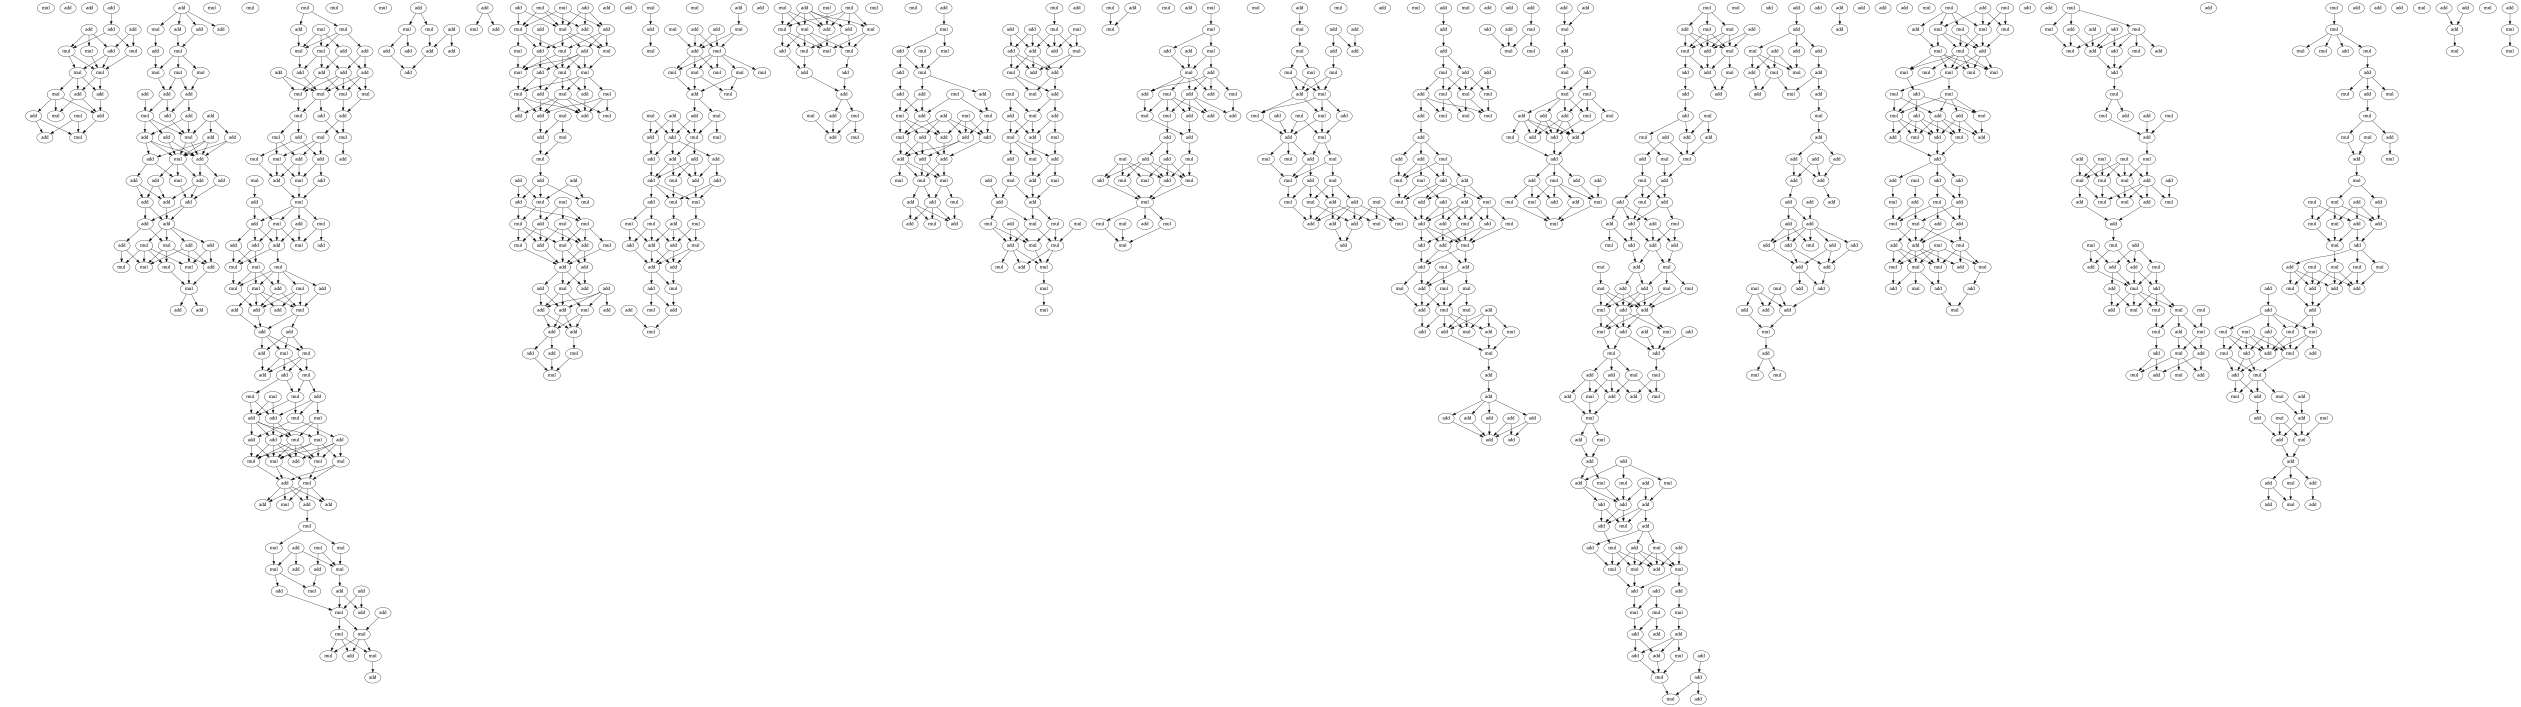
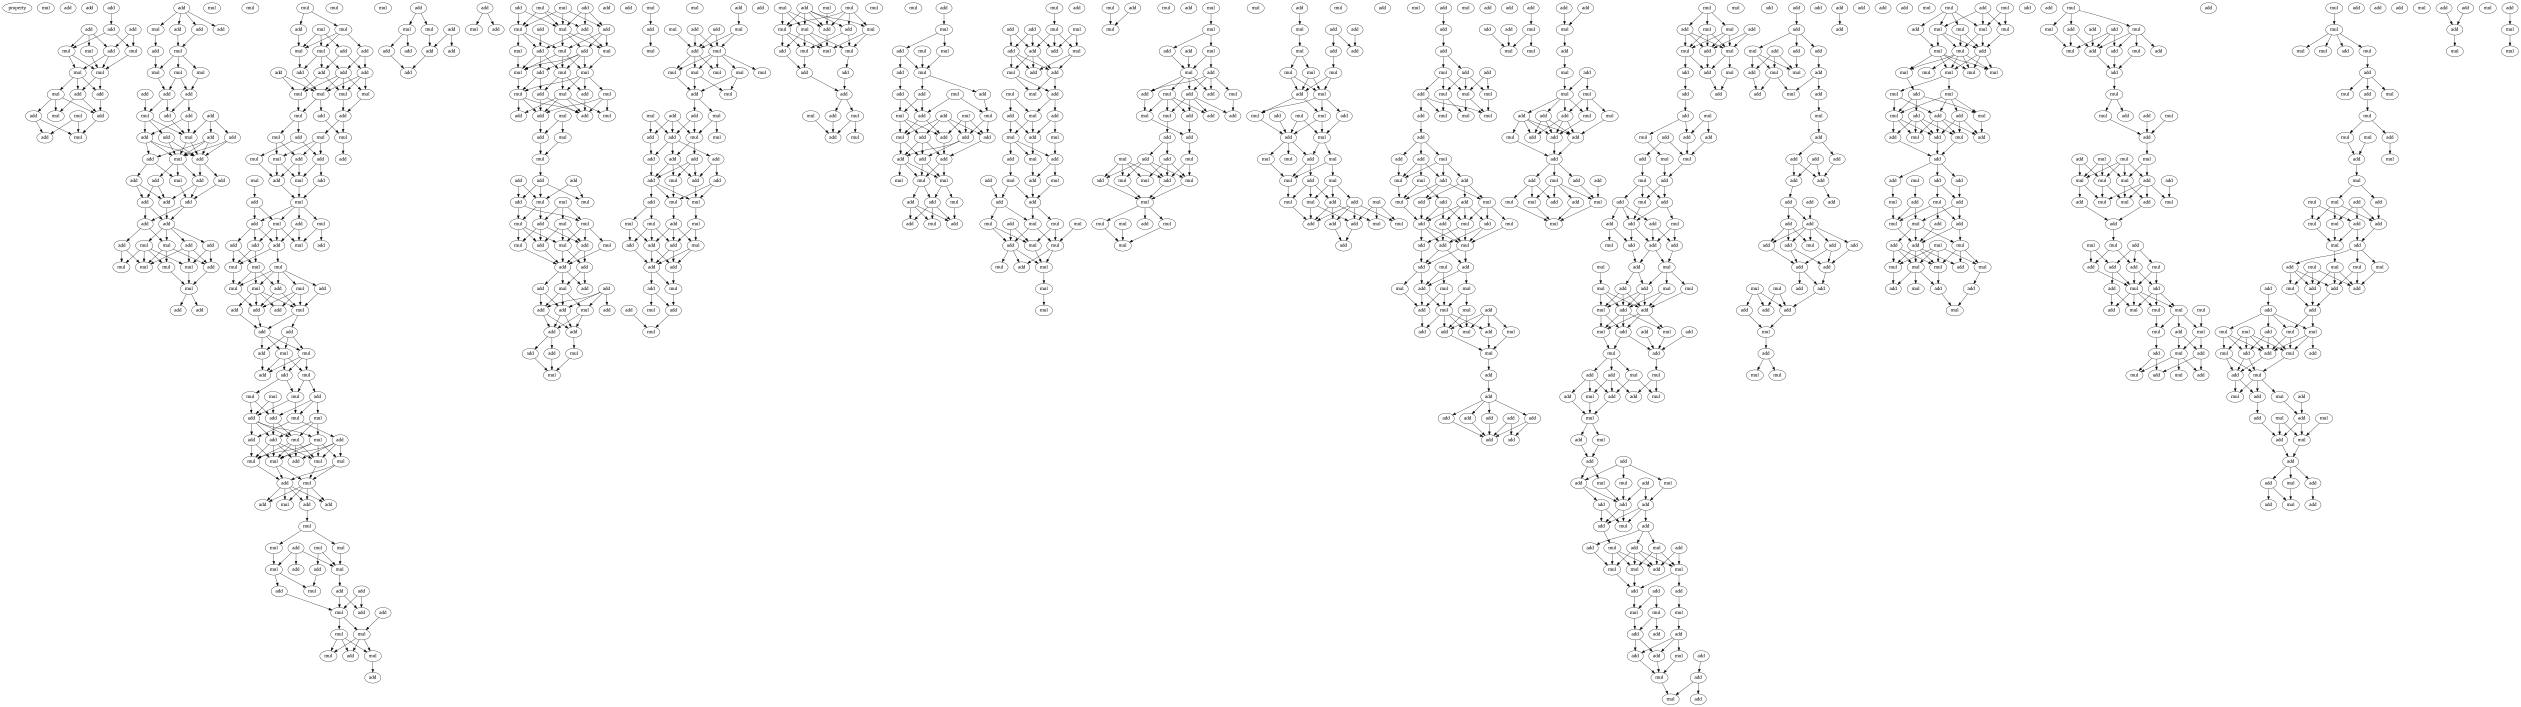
node "property": added
